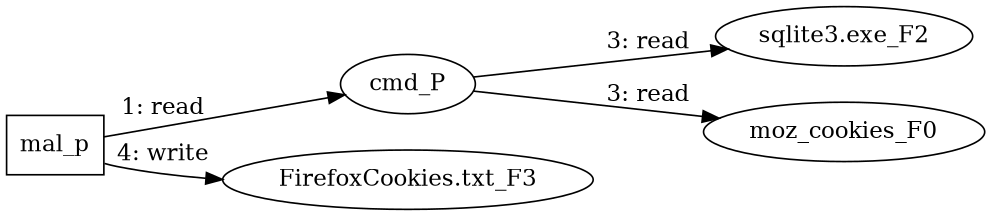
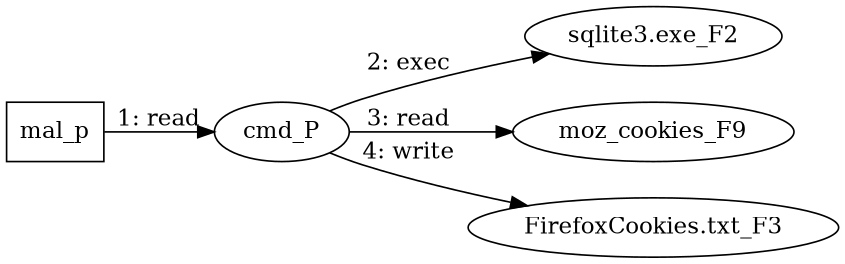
edge "cmd_P" -> "sqlite3.exe_F2": label "3: read" -> "2: exec"
node "moz_cookies_F0": label "moz_cookies_F0" -> "moz_cookies_F9"
edge "mal_p" -> "FirefoxCookies.txt_F3": now "cmd_P" -> "FirefoxCookies.txt_F3"
